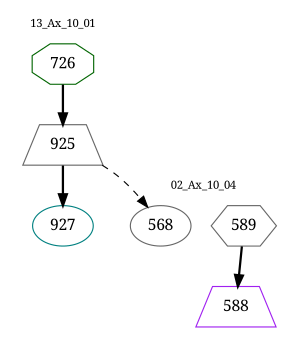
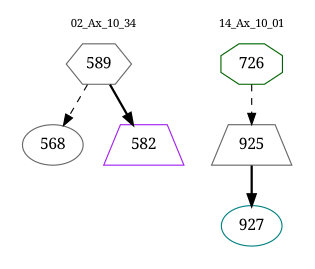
cluster "13_Ax_10_01": label "13_Ax_10_01" -> "14_Ax_10_01"
edge "726" -> "925": style bold -> dashed
edge "925" -> "568": now "589" -> "568"
cluster "02_Ax_10_04": label "02_Ax_10_04" -> "02_Ax_10_34"
node "588": label "588" -> "582"
